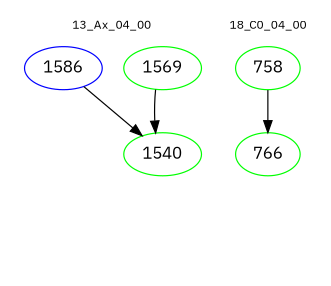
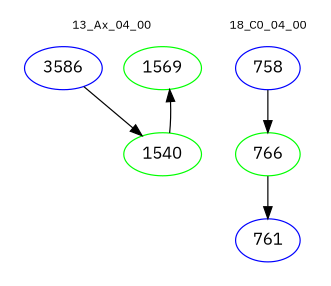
node "1586": label "1586" -> "3586"
node "758": color green -> blue
edge "1569" -> "1540": reversed
node "761": added
